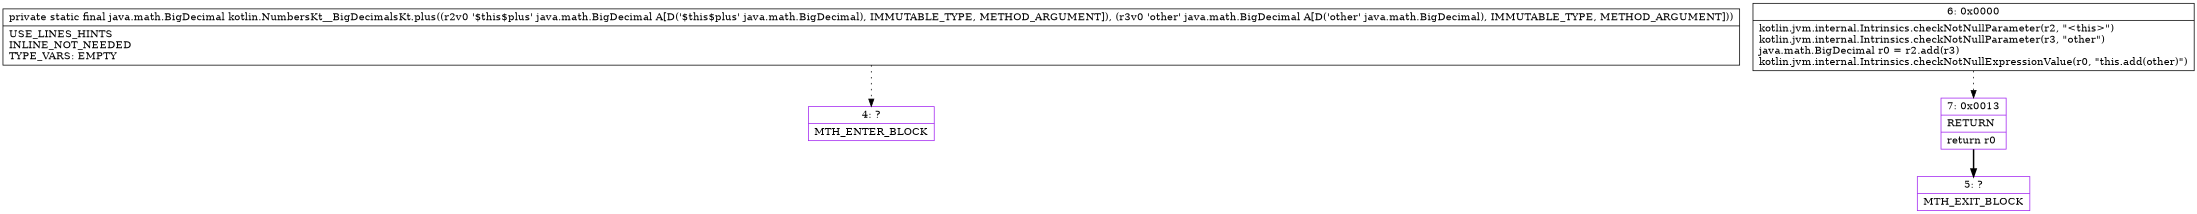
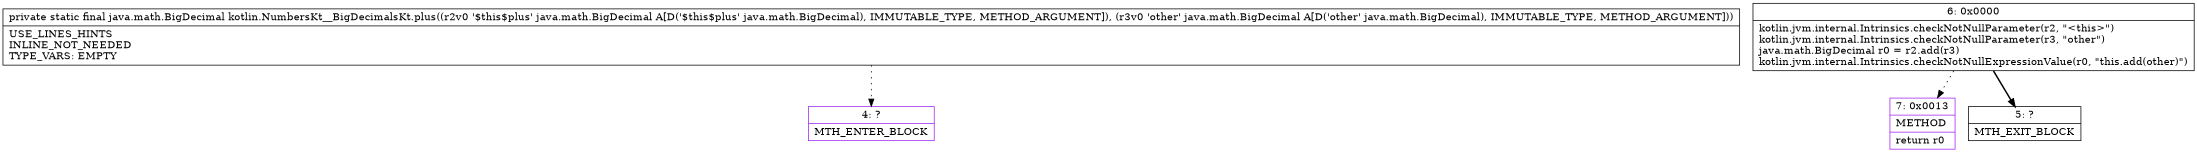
node "7: 0x0013": text "RETURN" -> "METHOD"
edge "7: 0x0013" -> "5: ?": now "6: 0x0000" -> "5: ?"
node "5: ?": color purple -> black
